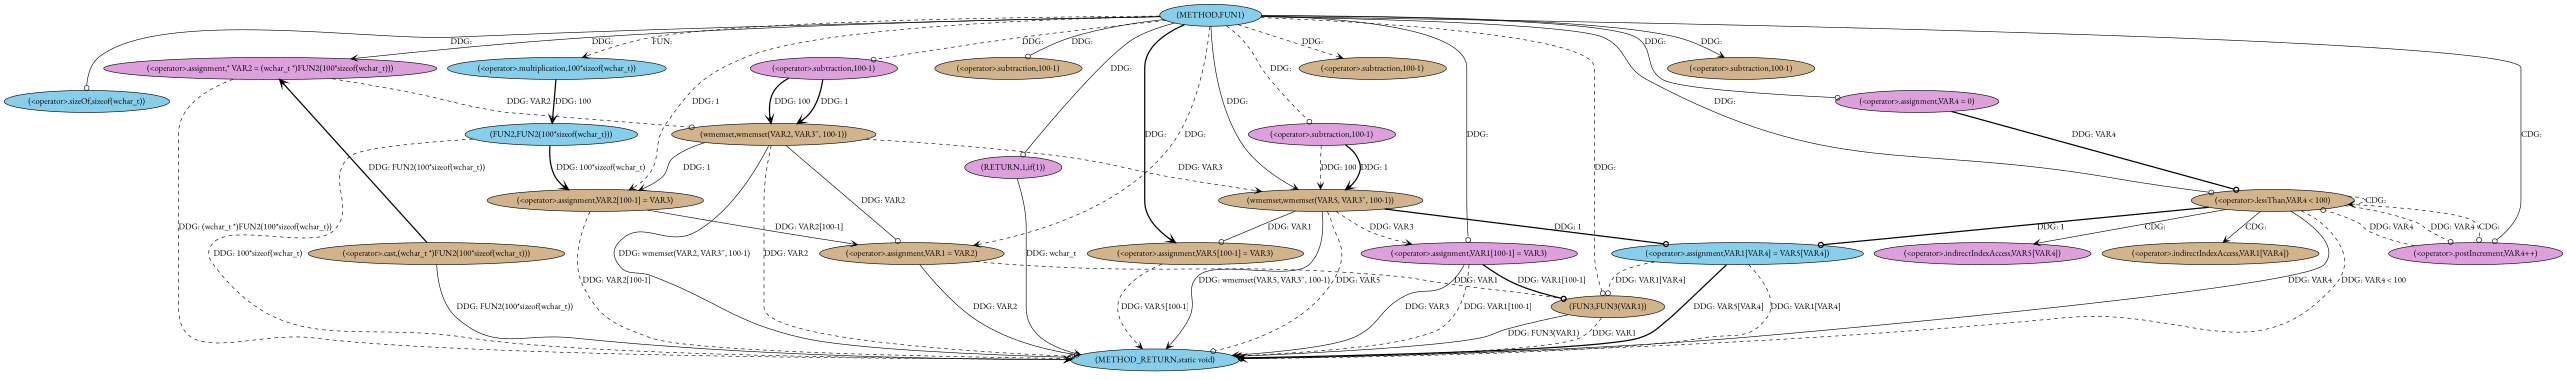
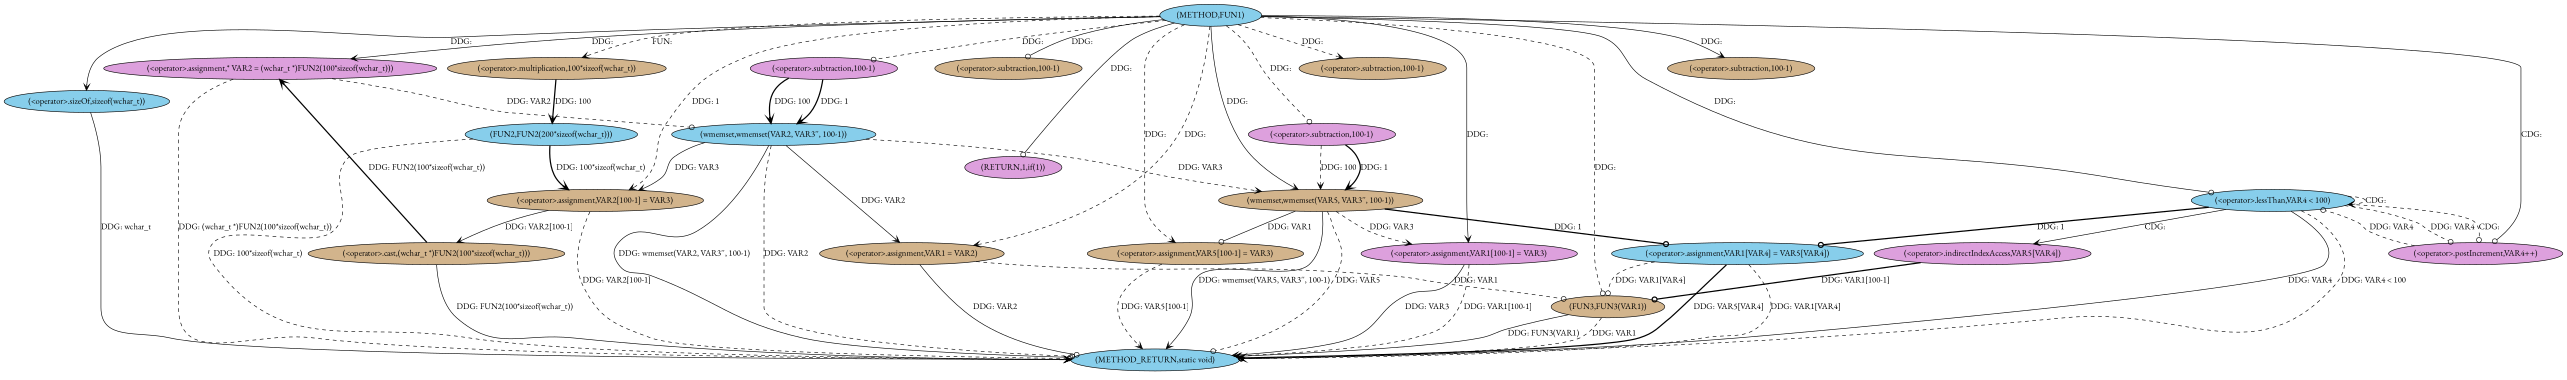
edge "(METHOD,FUN1)" -> "(<operator>.sizeOf,sizeof(wchar_t))": arrowhead odot -> vee
edge "(METHOD,FUN1)" -> "(<operator>.assignment,VAR1[100-1] = VAR3)": arrowhead odot -> vee
node "(<operator>.multiplication,100*sizeof(wchar_t))": fillcolor skyblue -> tan
node "(<operator>.assignment,VAR4 = 0)": removed
edge "(METHOD,FUN1)" -> "(<operator>.assignment,VAR5[100-1] = VAR3)": style bold -> dashed
node "(FUN2,FUN2(100*sizeof(wchar_t)))": label "(FUN2,FUN2(100*sizeof(wchar_t)))" -> "(FUN2,FUN2(200*sizeof(wchar_t)))"
node "(wmemset,wmemset(VAR2, VAR3'', 100-1))": fillcolor tan -> skyblue
edge "(wmemset,wmemset(VAR2, VAR3'', 100-1))" -> "(<operator>.assignment,VAR2[100-1] = VAR3)": label "DDG: 1" -> "DDG: VAR3"
edge "(wmemset,wmemset(VAR2, VAR3'', 100-1))" -> "(<operator>.assignment,VAR1 = VAR2)": arrowhead odot -> vee
node "(<operator>.lessThan,VAR4 < 100)": fillcolor tan -> skyblue
edge "(<operator>.assignment,VAR2[100-1] = VAR3)" -> "(<operator>.assignment,VAR1 = VAR2)": now "(<operator>.assignment,VAR2[100-1] = VAR3)" -> "(<operator>.cast,(wchar_t *)FUN2(100*sizeof(wchar_t)))"
node "(<operator>.indirectIndexAccess,VAR1[VAR4])": removed
edge "(RETURN,1,if(1))" -> "(METHOD_RETURN,static void)": now "(<operator>.sizeOf,sizeof(wchar_t))" -> "(METHOD_RETURN,static void)"
edge "(<operator>.assignment,VAR1[100-1] = VAR3)" -> "(FUN3,FUN3(VAR1))": now "(<operator>.indirectIndexAccess,VAR5[VAR4])" -> "(FUN3,FUN3(VAR1))"
